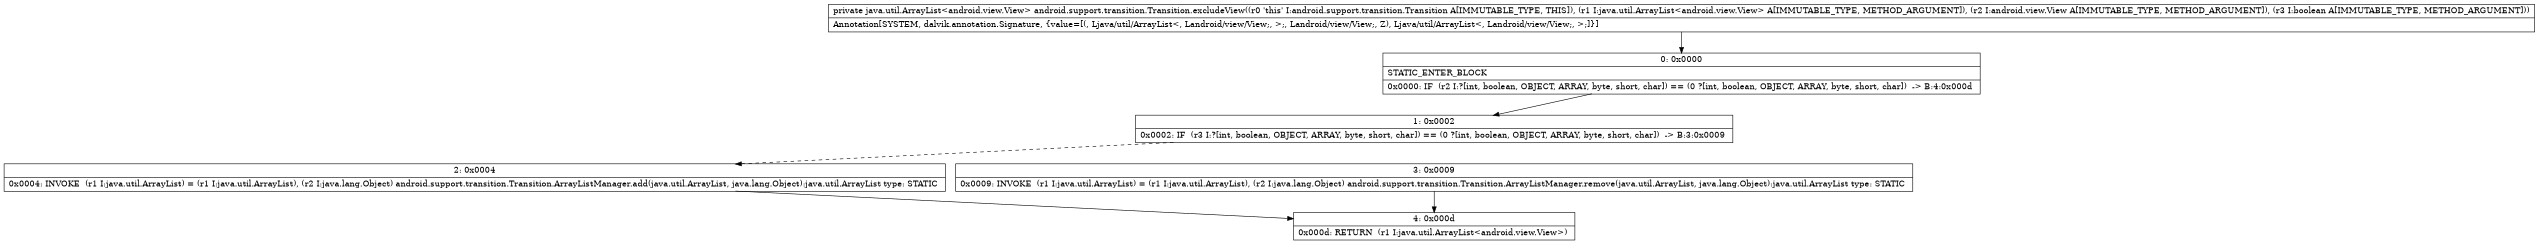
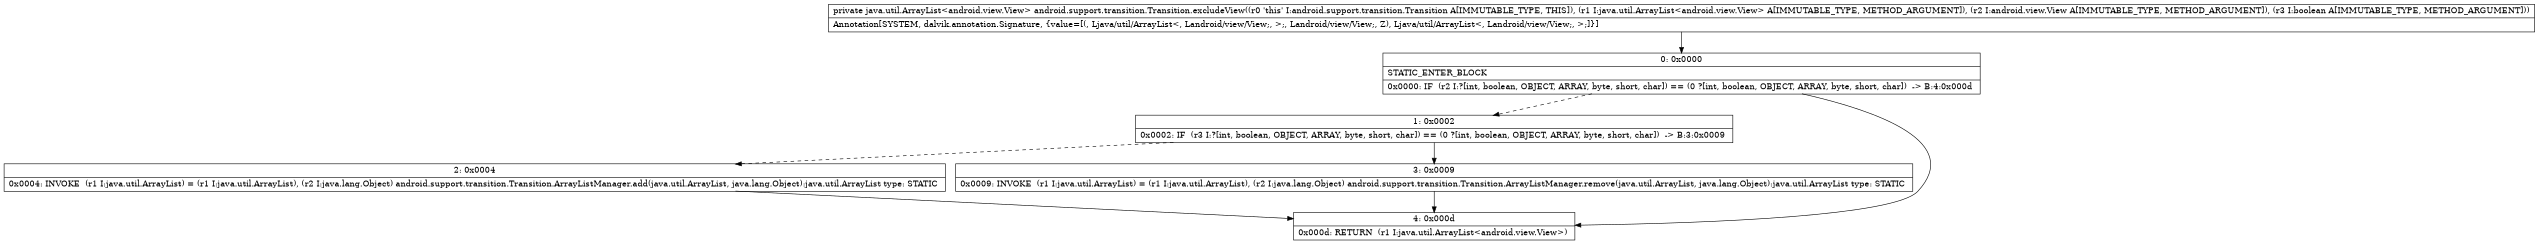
edge "0: 0x0000" -> "1: 0x0002": style solid -> dashed
edge "1: 0x0002" -> "3: 0x0009": added
edge "0: 0x0000" -> "4: 0x000d": added
